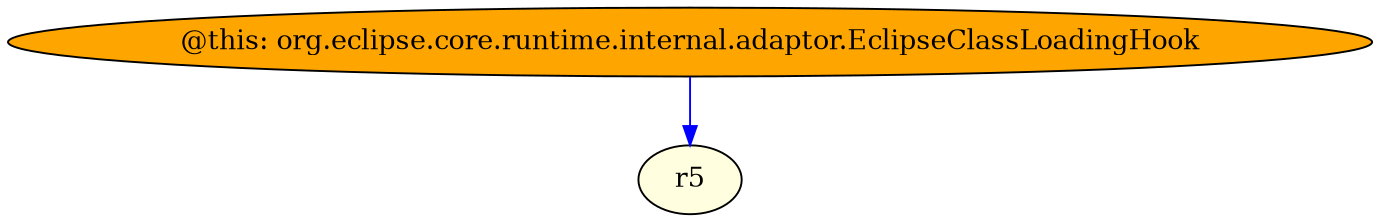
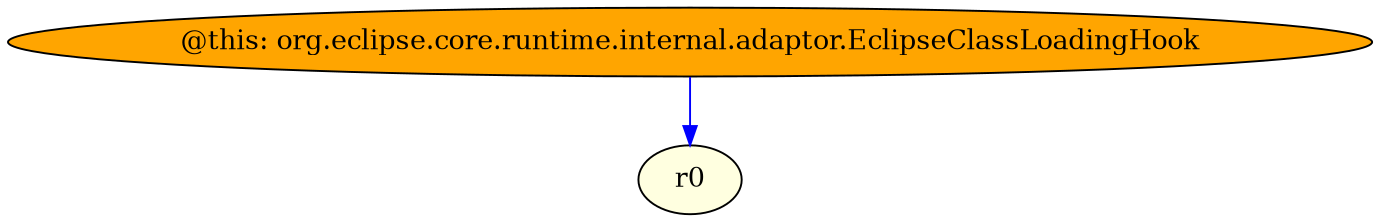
node "r5": label "r5" -> "r0"
